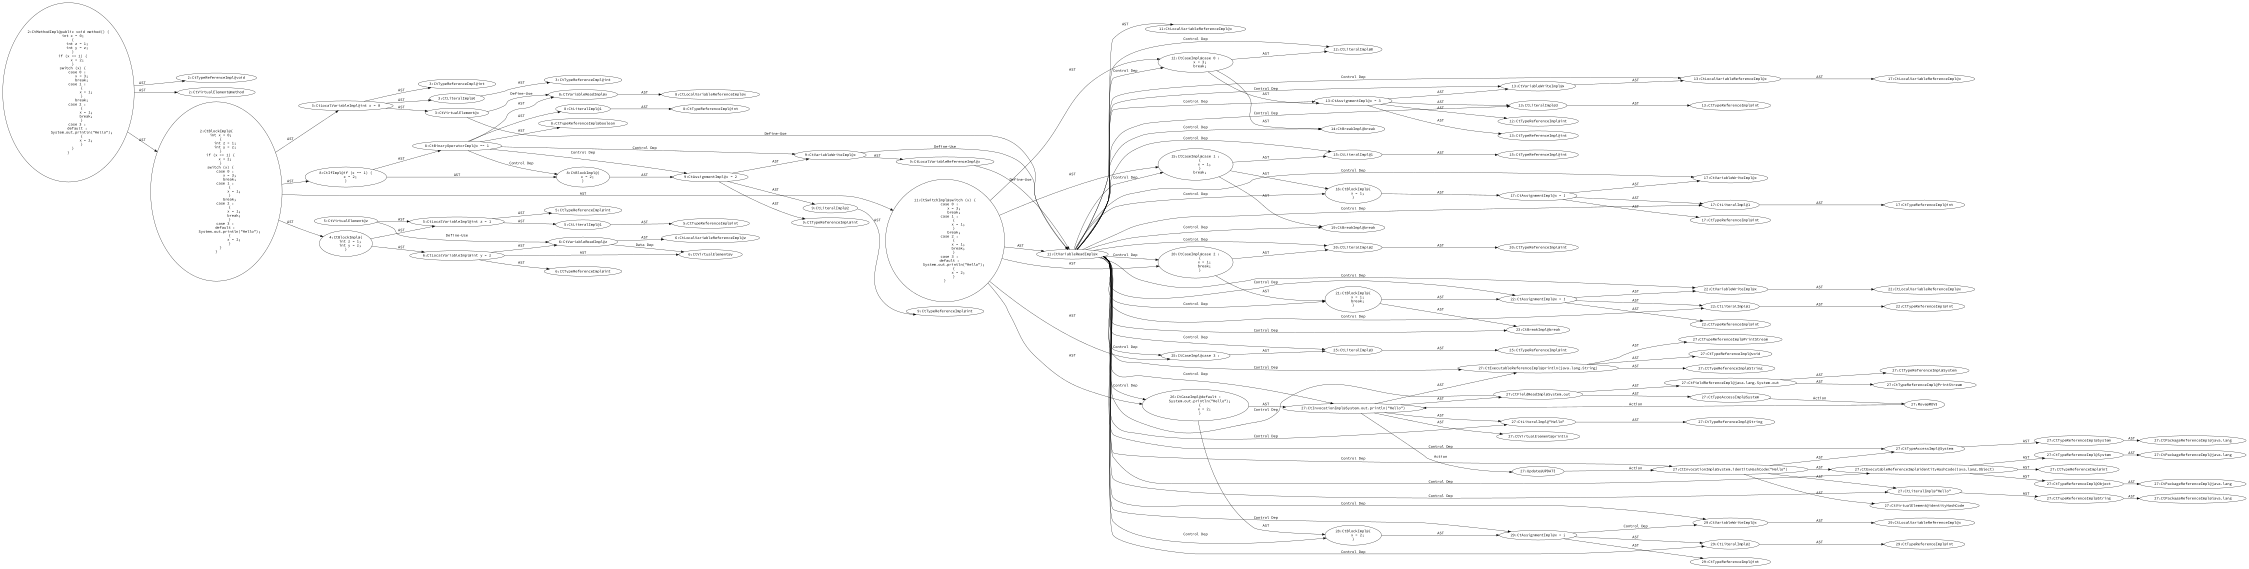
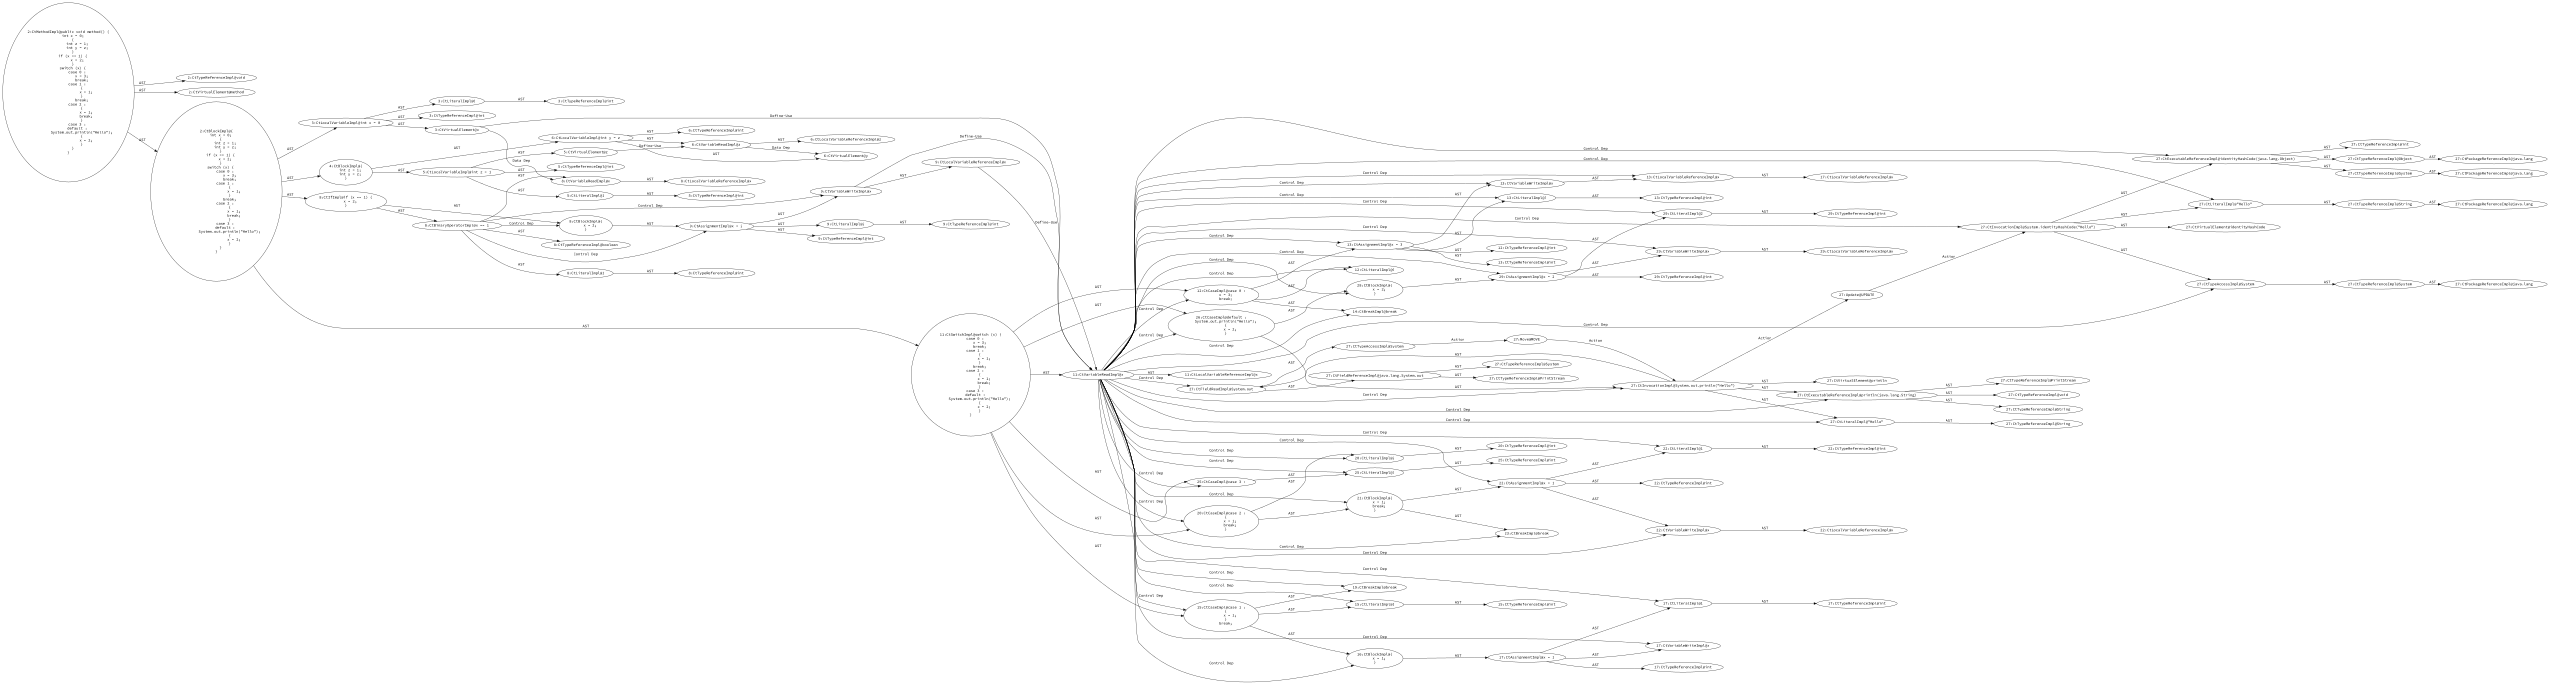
edge "3:CtVirtualElement@x" -> "8:CtVariableReadImpl@x": label "Define-Use" -> "Data Dep"
edge "5:CtVirtualElement@z" -> "5:CtLocalVariableImpl@int z = 1": reversed
edge "27:CtFieldReadImpl@System.out" -> "11:CtVariableReadImpl@x": reversed
edge "29:CtAssignmentImpl@x = 2" -> "29:CtVariableWriteImpl@x": label "Control Dep" -> "AST"
